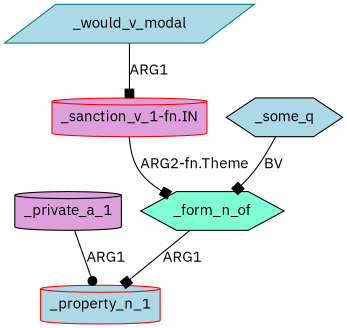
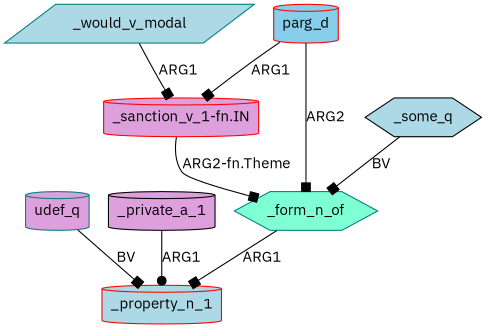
node "parg_d": added
node "udef_q": added
node "_form_n_of": color black -> teal
